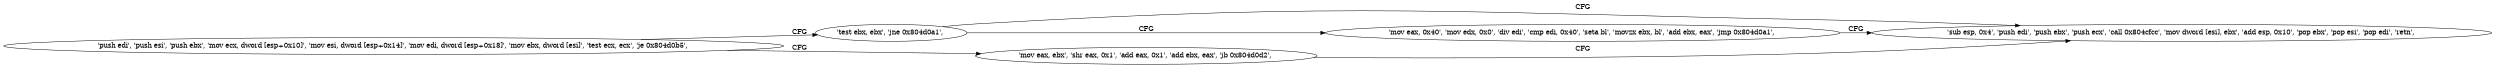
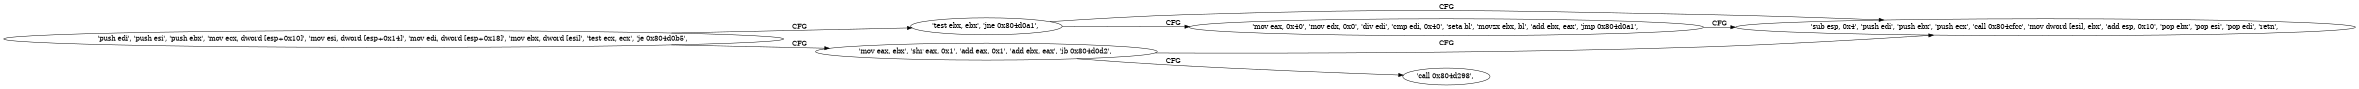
node "'call 0x804d298',": added
